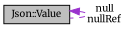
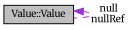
node "Json::Value": label "Json::Value" -> "Value::Value"
